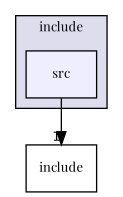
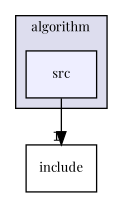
cluster "include": label "include" -> "algorithm"
